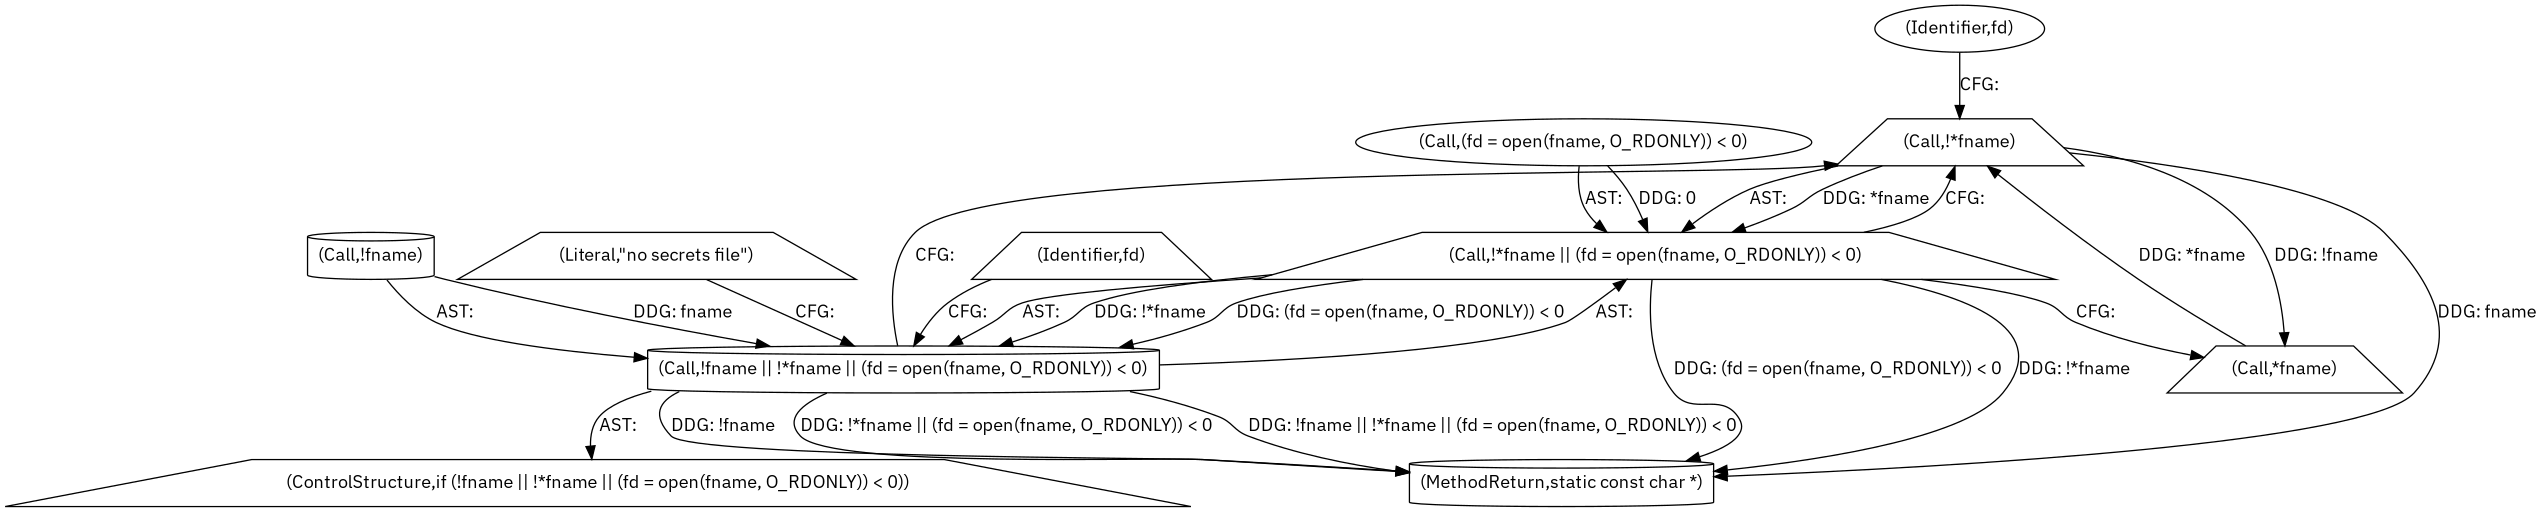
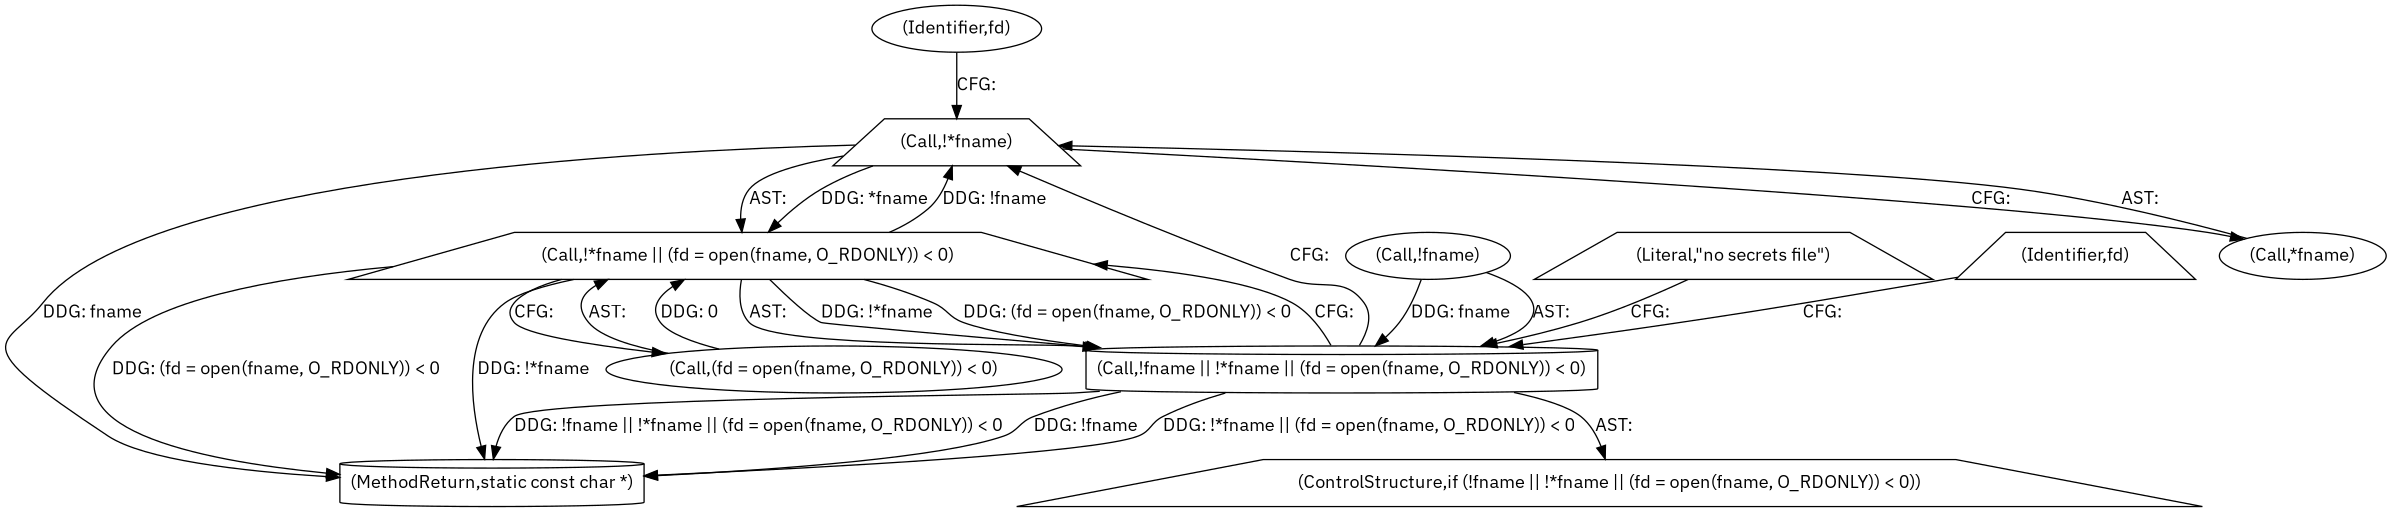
edge "(Call,!*fname || (fd = open(fname, O_RDONLY)) < 0)" -> "(Call,!*fname)": label "CFG: " -> "DDG: !fname"
node "(Call,!fname)": shape cylinder -> ellipse
edge "(Call,*fname)" -> "(Call,!*fname)": label "DDG: *fname" -> "AST: "
edge "(Call,!*fname)" -> "(Call,*fname)": label "DDG: !fname" -> "CFG: "
edge "(Call,!*fname || (fd = open(fname, O_RDONLY)) < 0)" -> "(Call,*fname)": now "(Call,!*fname || (fd = open(fname, O_RDONLY)) < 0)" -> "(Call,(fd = open(fname, O_RDONLY)) < 0)"
edge "(Call,!fname || !*fname || (fd = open(fname, O_RDONLY)) < 0)" -> "(Call,!*fname || (fd = open(fname, O_RDONLY)) < 0)": label "AST: " -> "CFG: "
node "(Call,*fname)": shape trapezium -> ellipse
